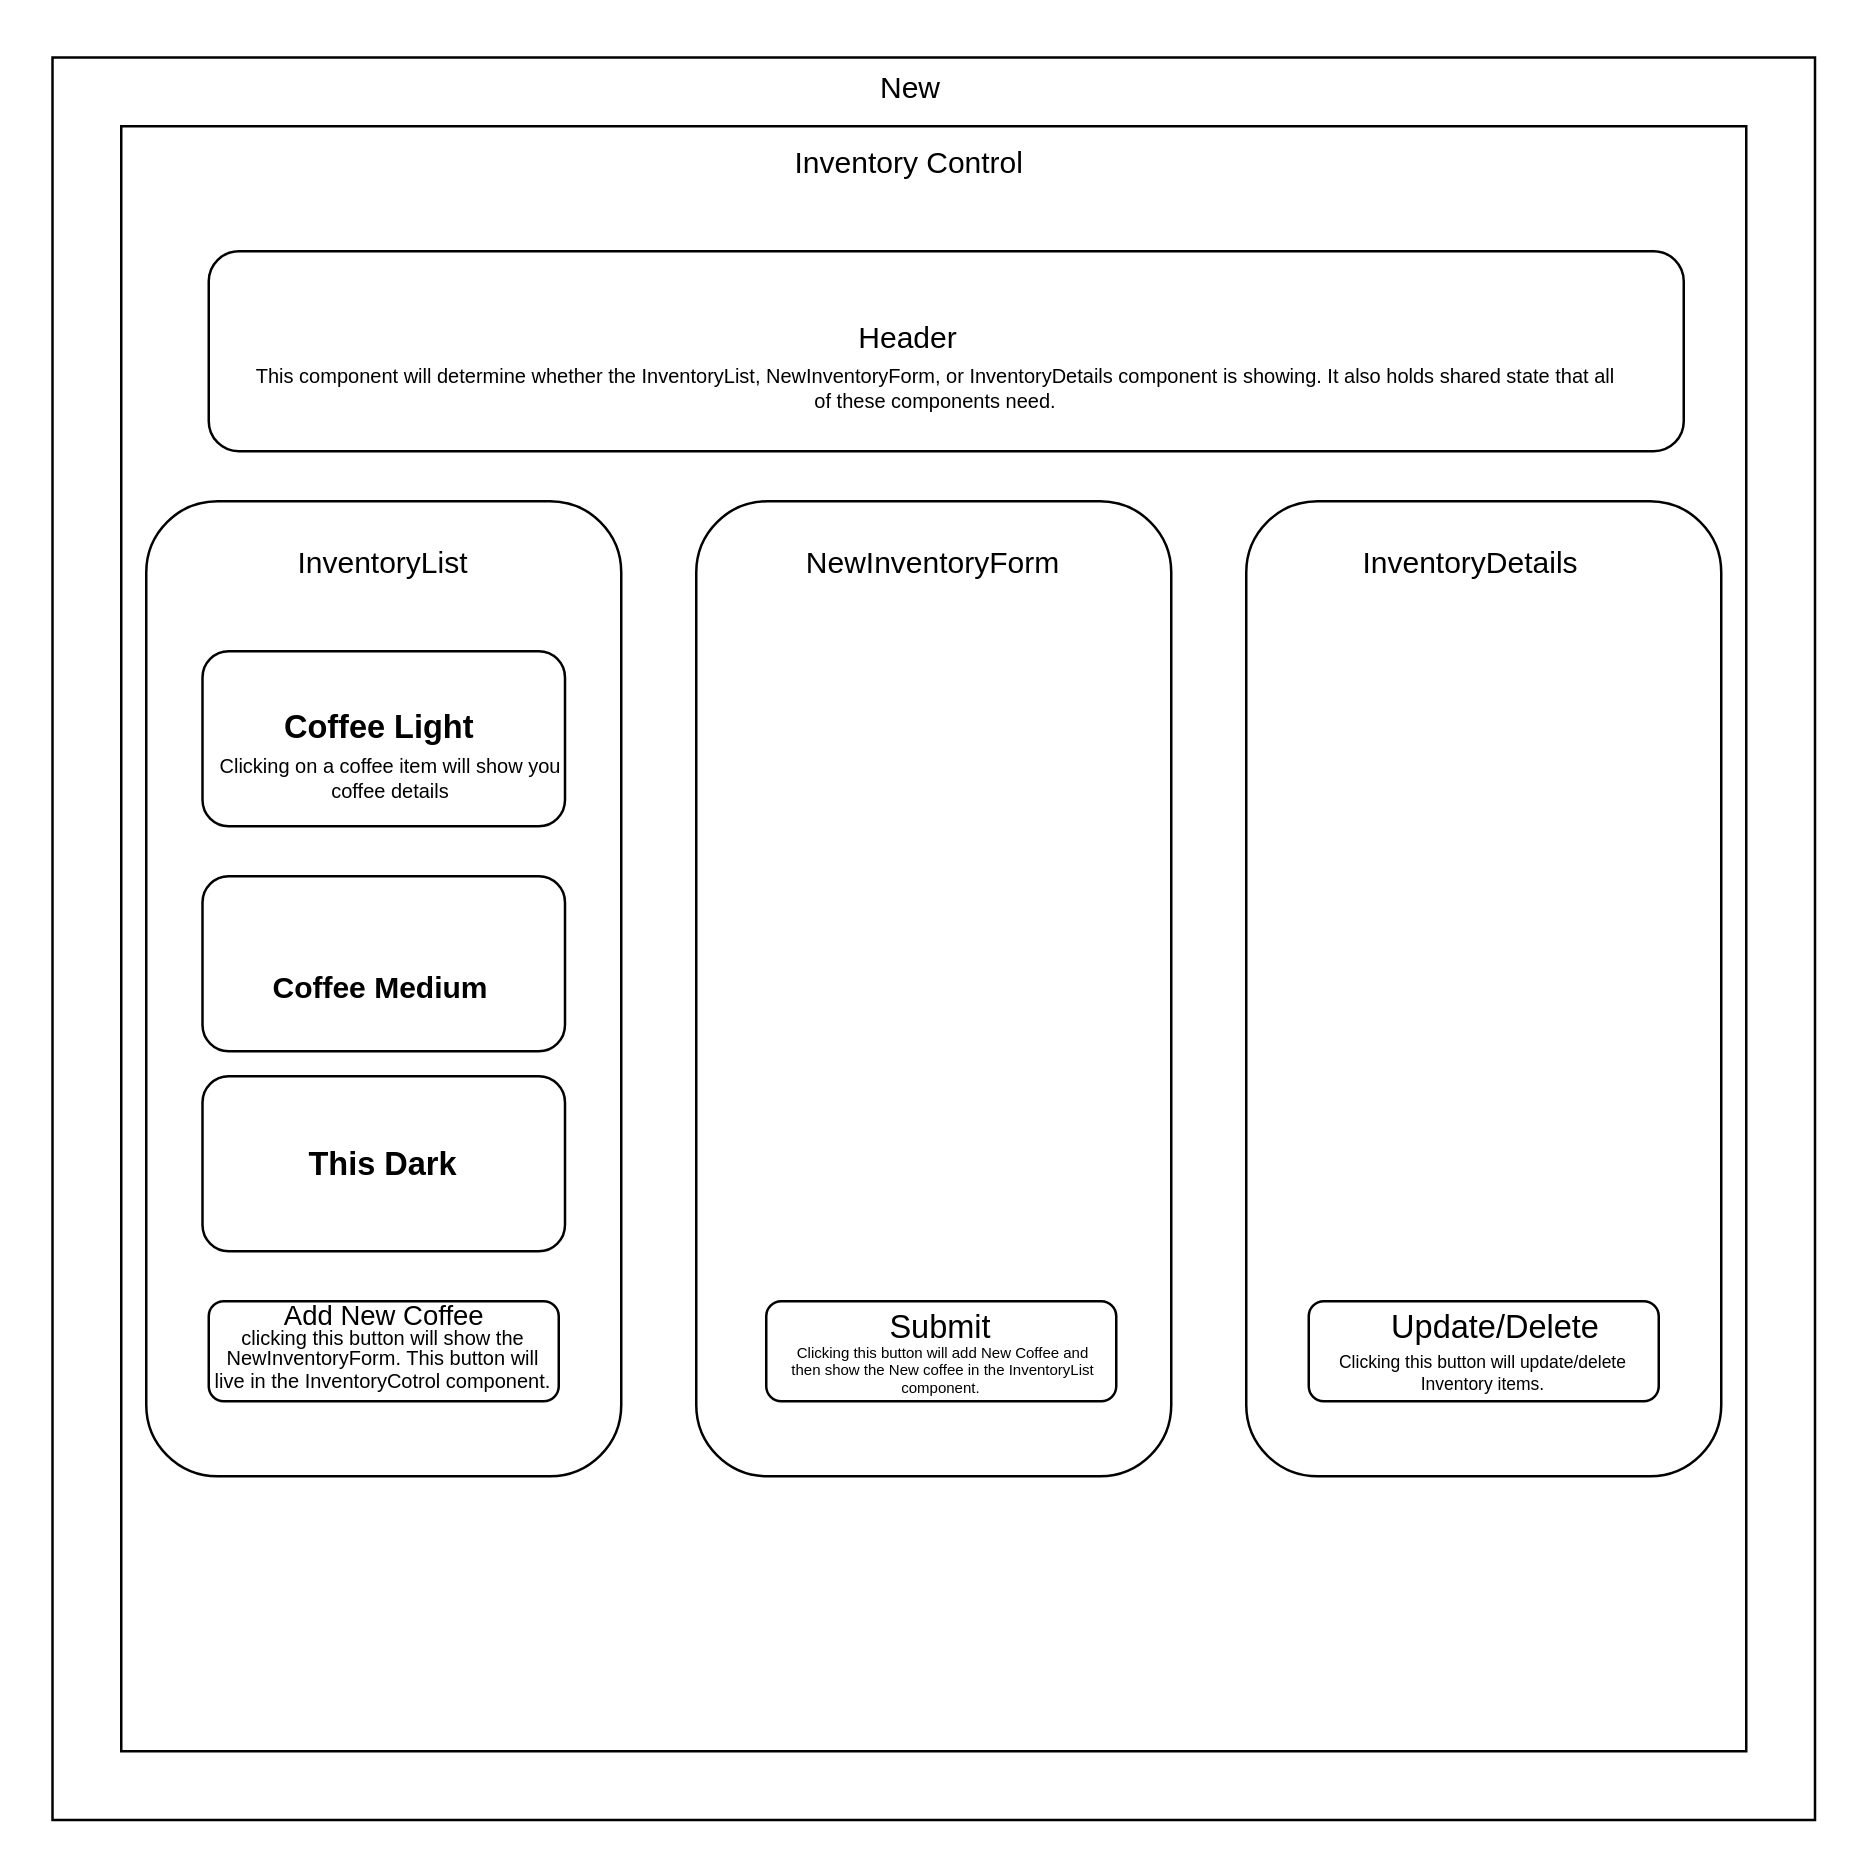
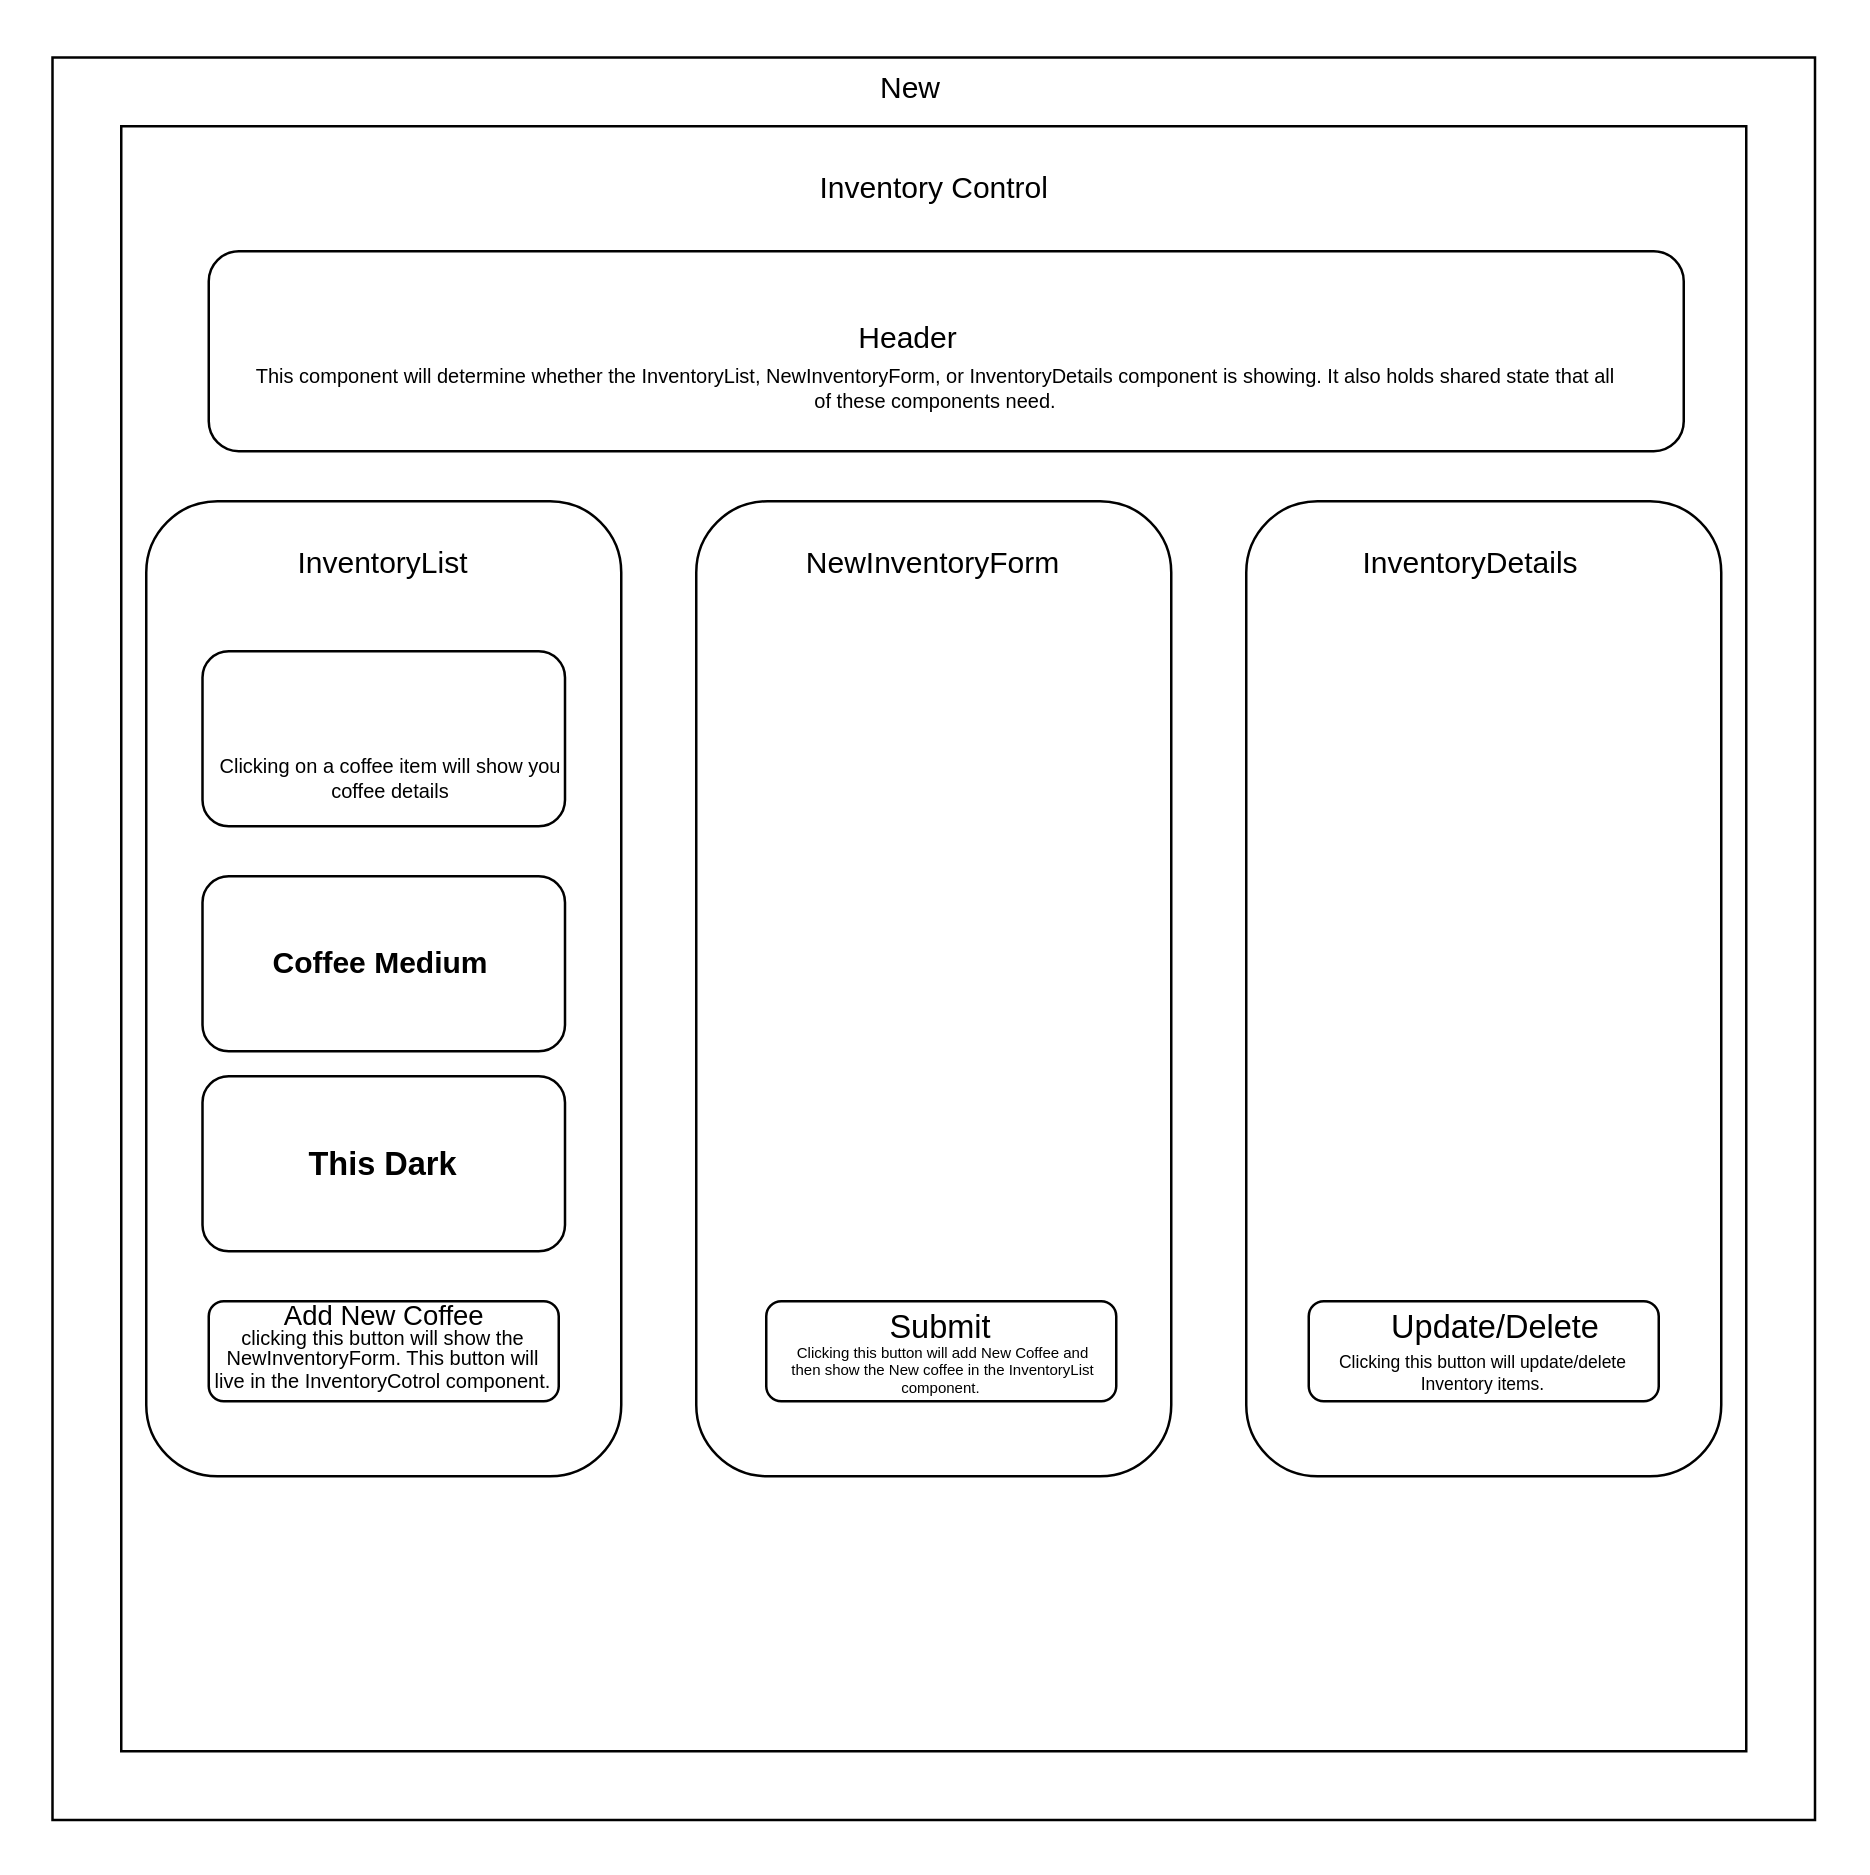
node "Inventory Control": moved (910, 164) -> (935, 189)
node "Coffee Light": removed
node "Coffee Medium": moved (381, 989) -> (381, 964)
